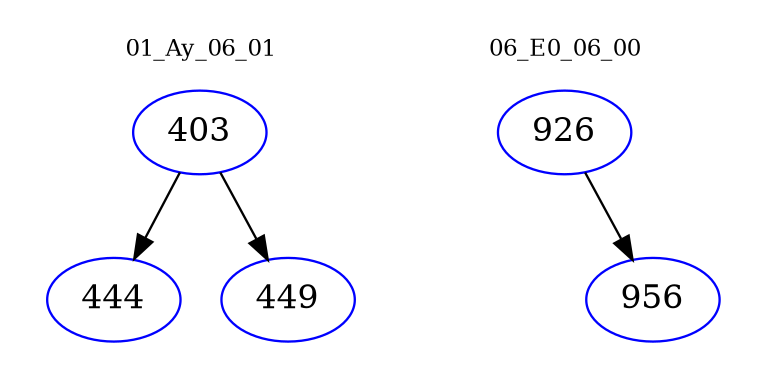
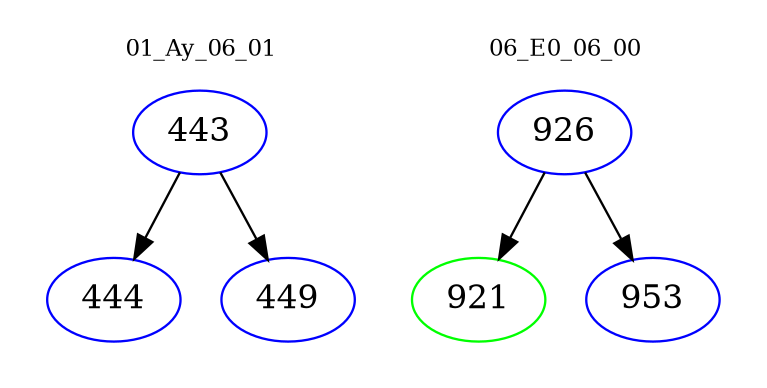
node "403": label "403" -> "443"
node "921": added
node "956": label "956" -> "953"
